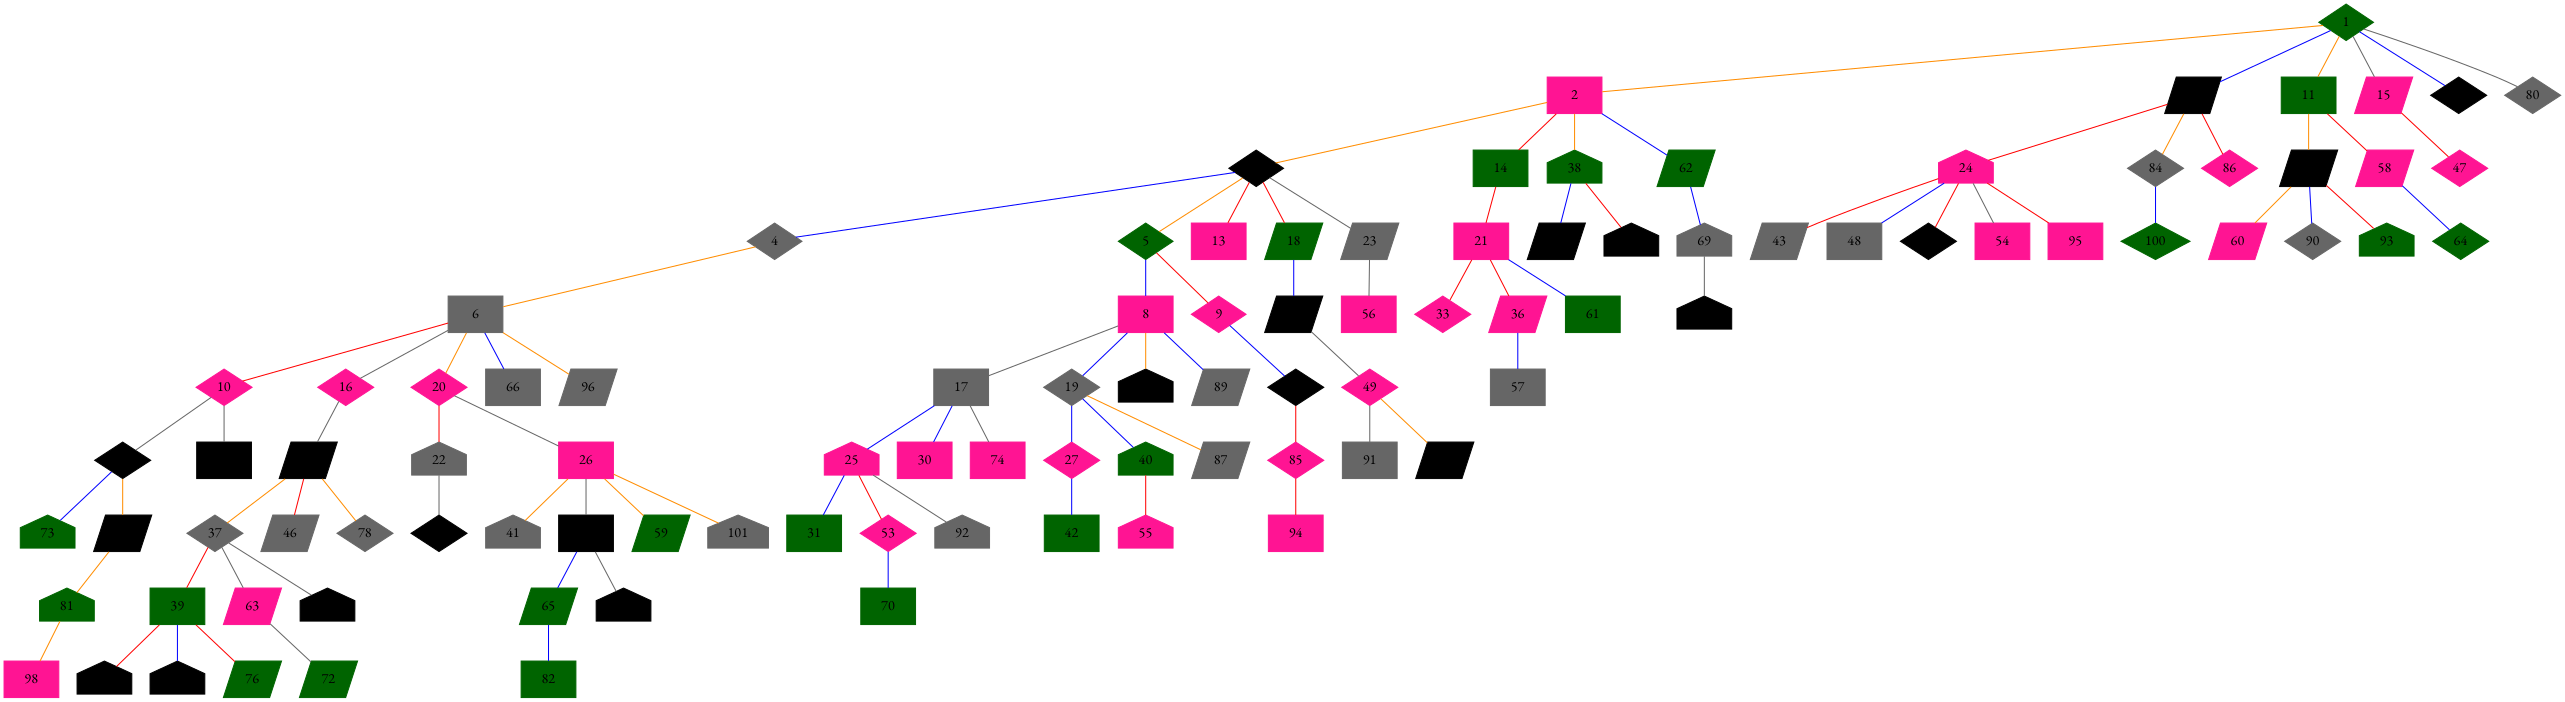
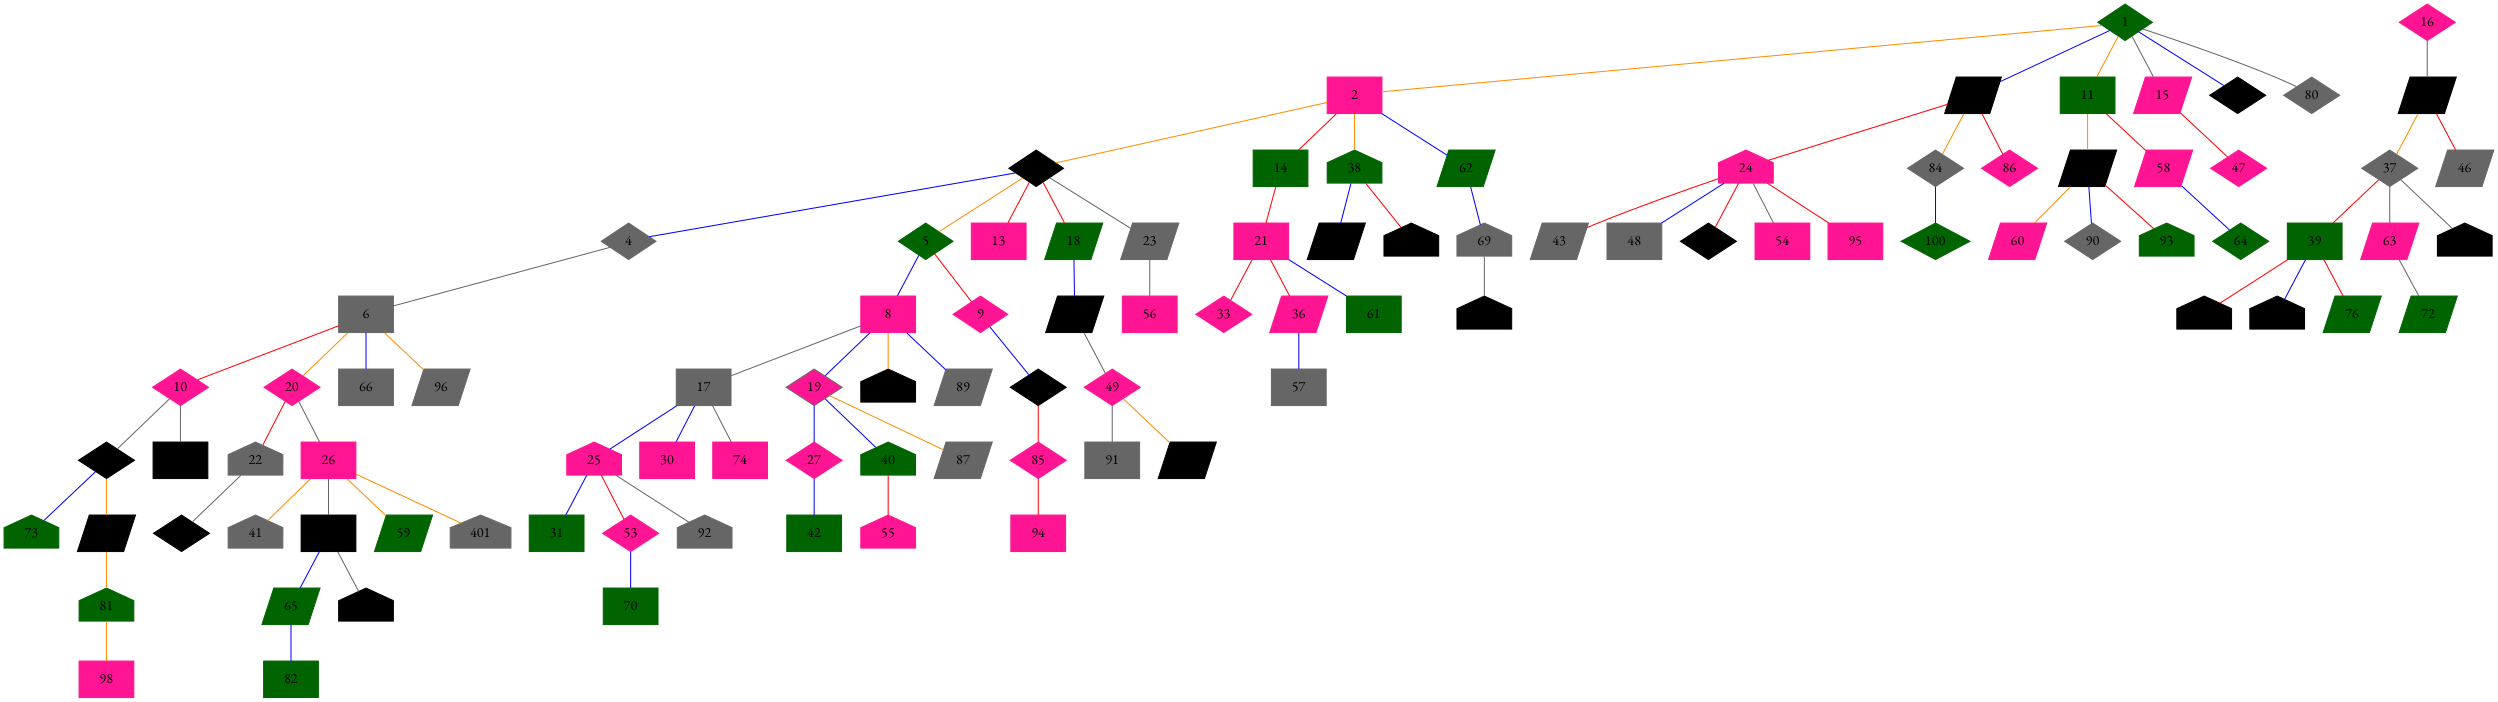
edge "4" -- "6": color darkorange -> gray40
edge "6" -- "16": removed
node "19": fillcolor gray40 -> deeppink
node "78": removed
node "101": label "101" -> "401"
